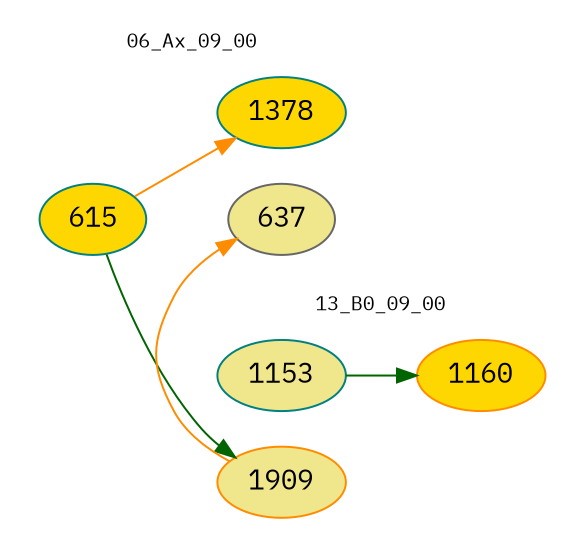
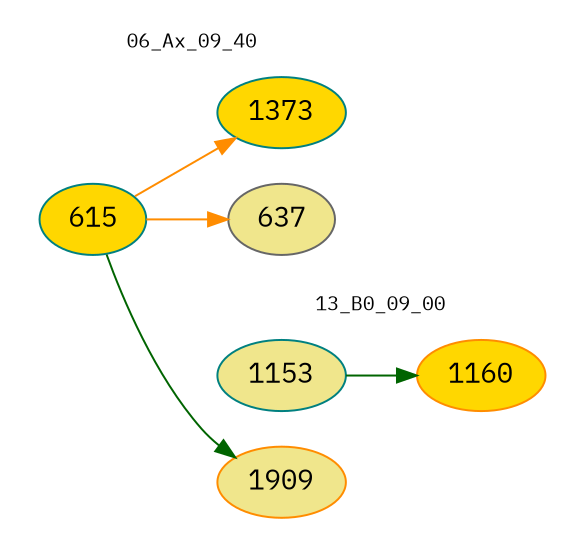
cluster "06_Ax_09_00": label "06_Ax_09_00" -> "06_Ax_09_40"
node "1378": label "1378" -> "1373"
edge "1909" -> "637": now "615" -> "637"
